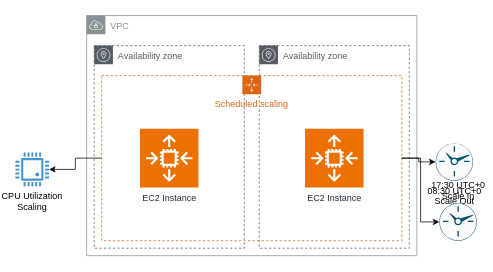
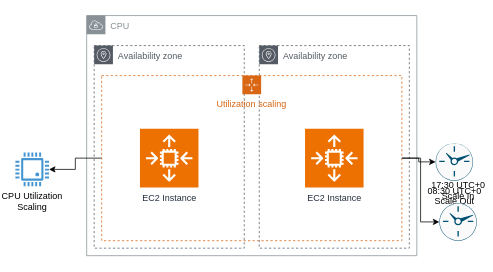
node "VPC": label "VPC" -> "CPU"
node "Scheduled scaling": label "Scheduled scaling" -> "Utilization scaling"
